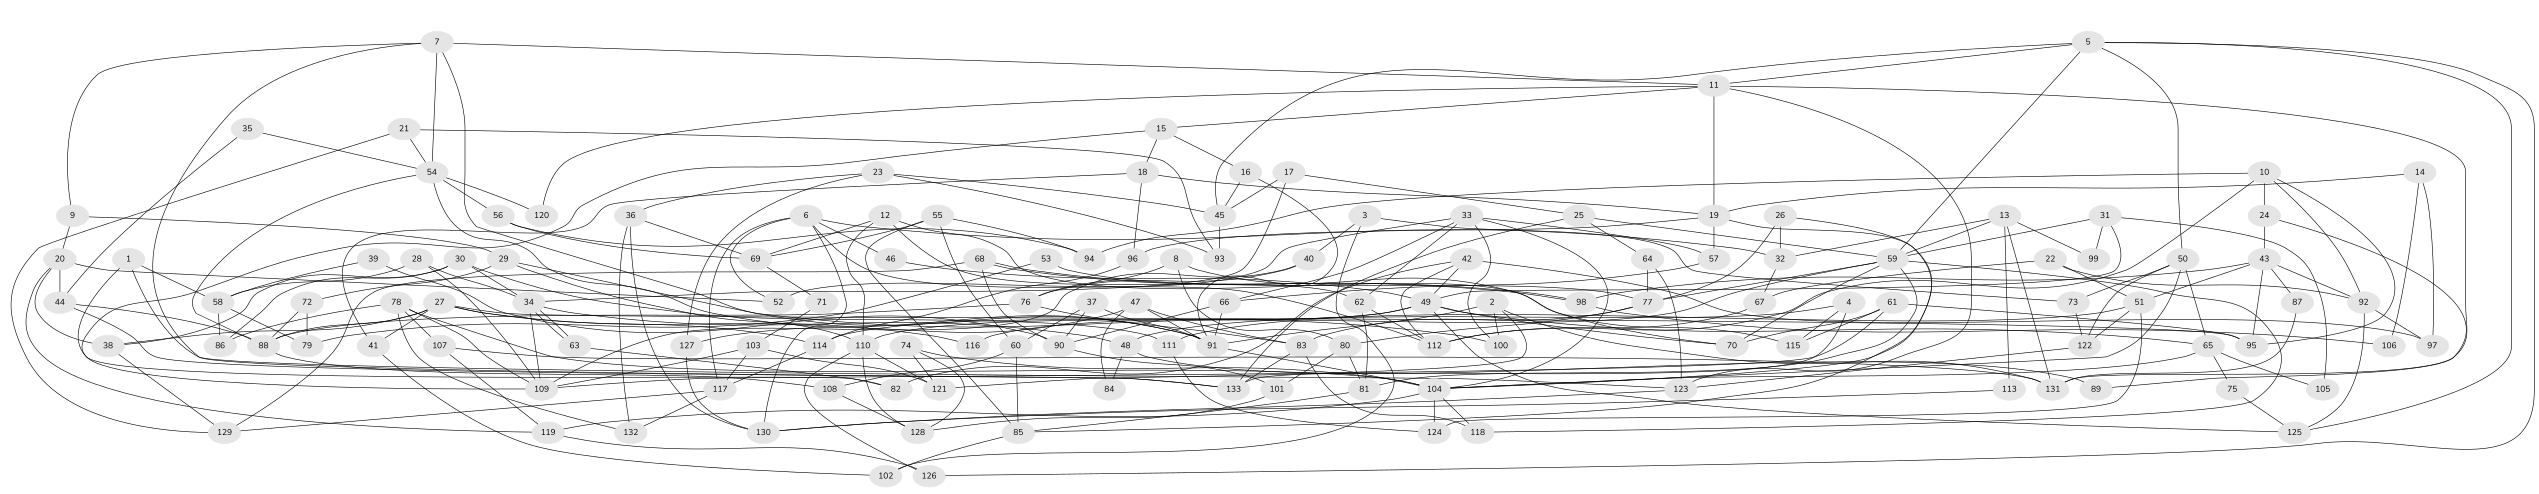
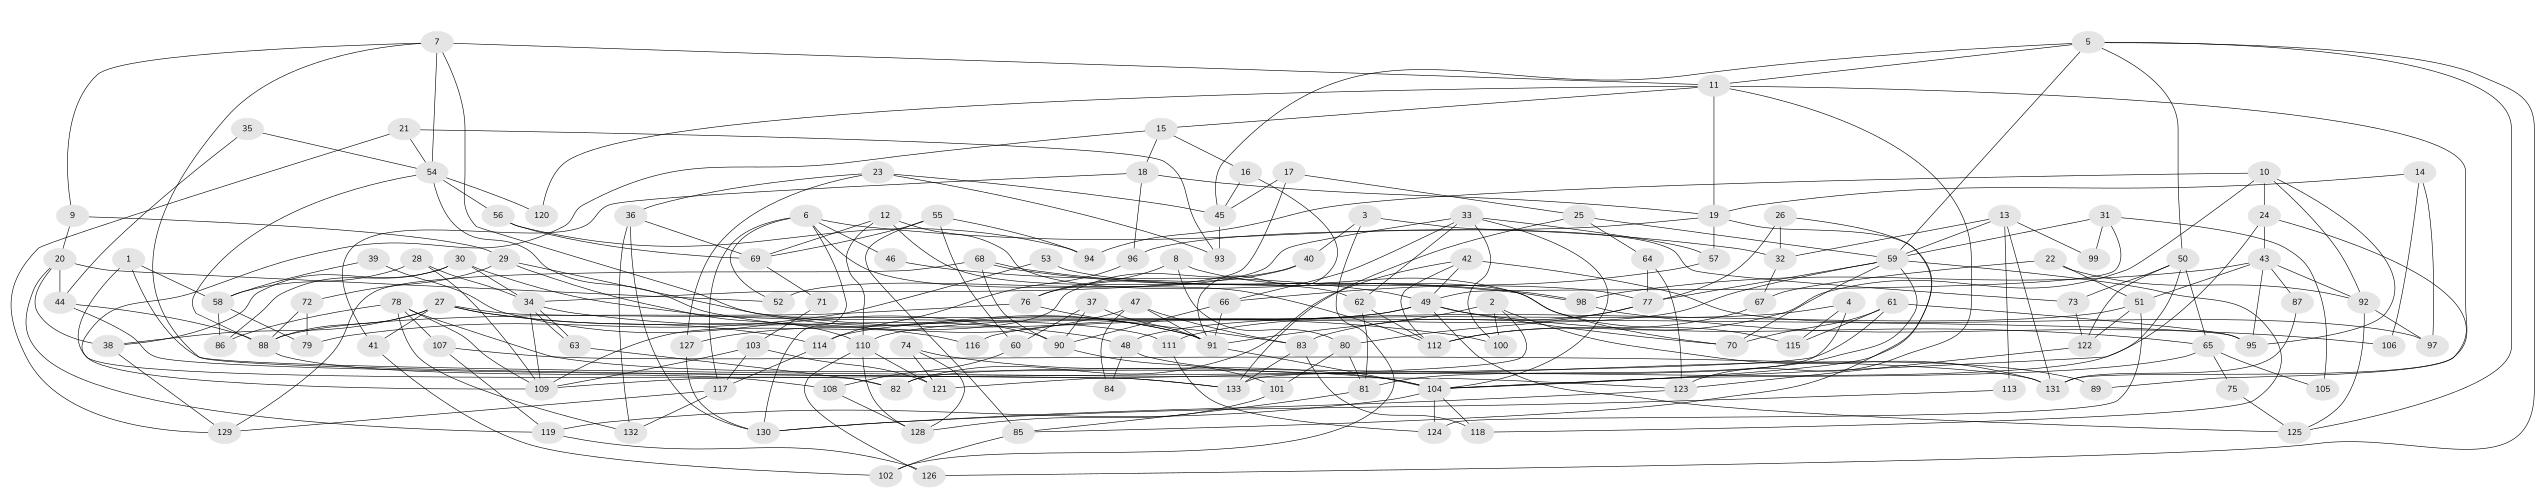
edge "24" -- "82": added
edge "60" -- "85": removed
